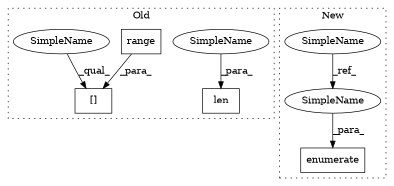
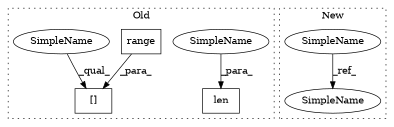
node "enumerate": removed
